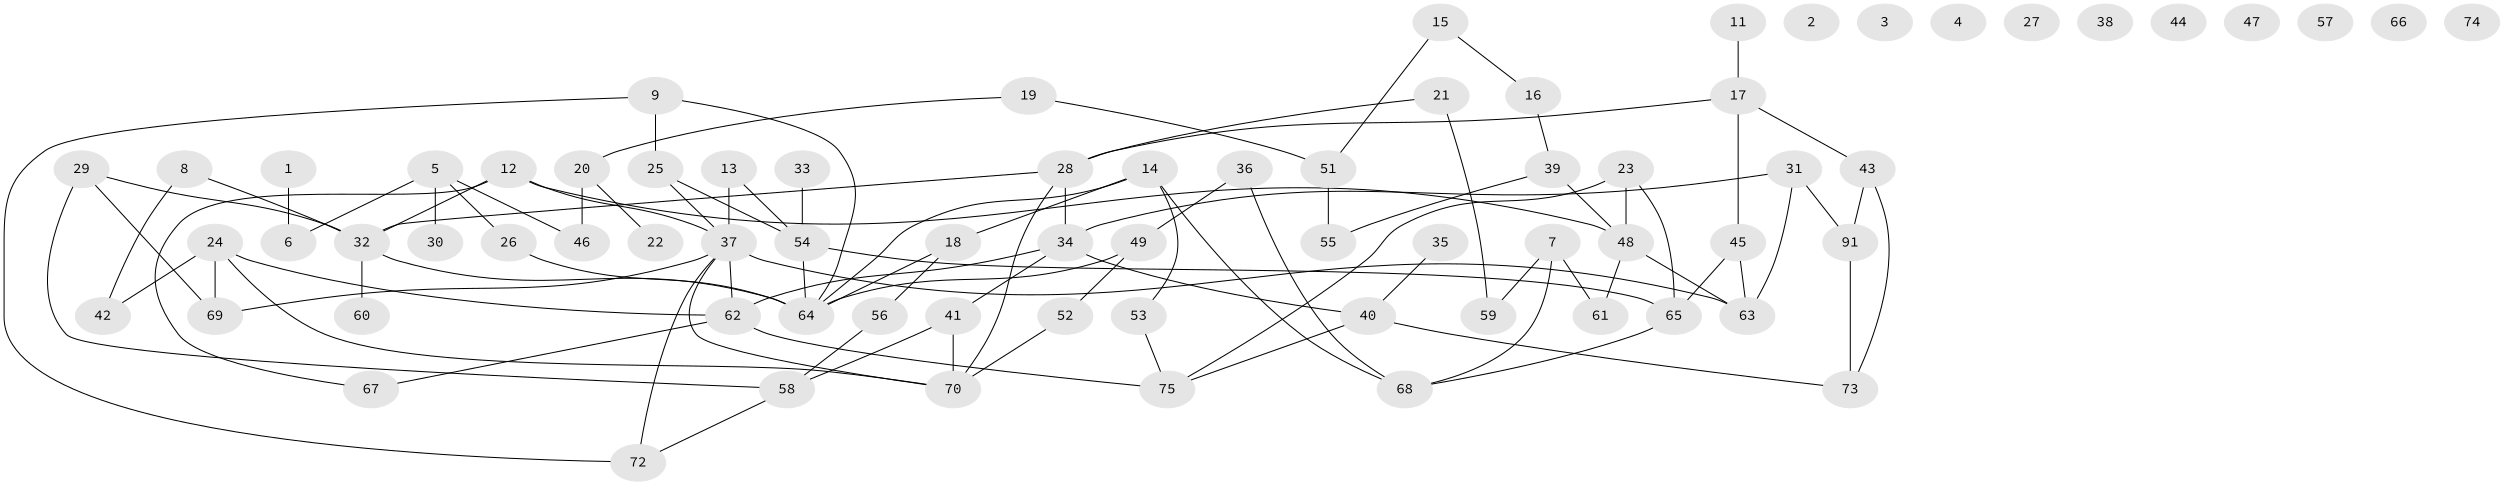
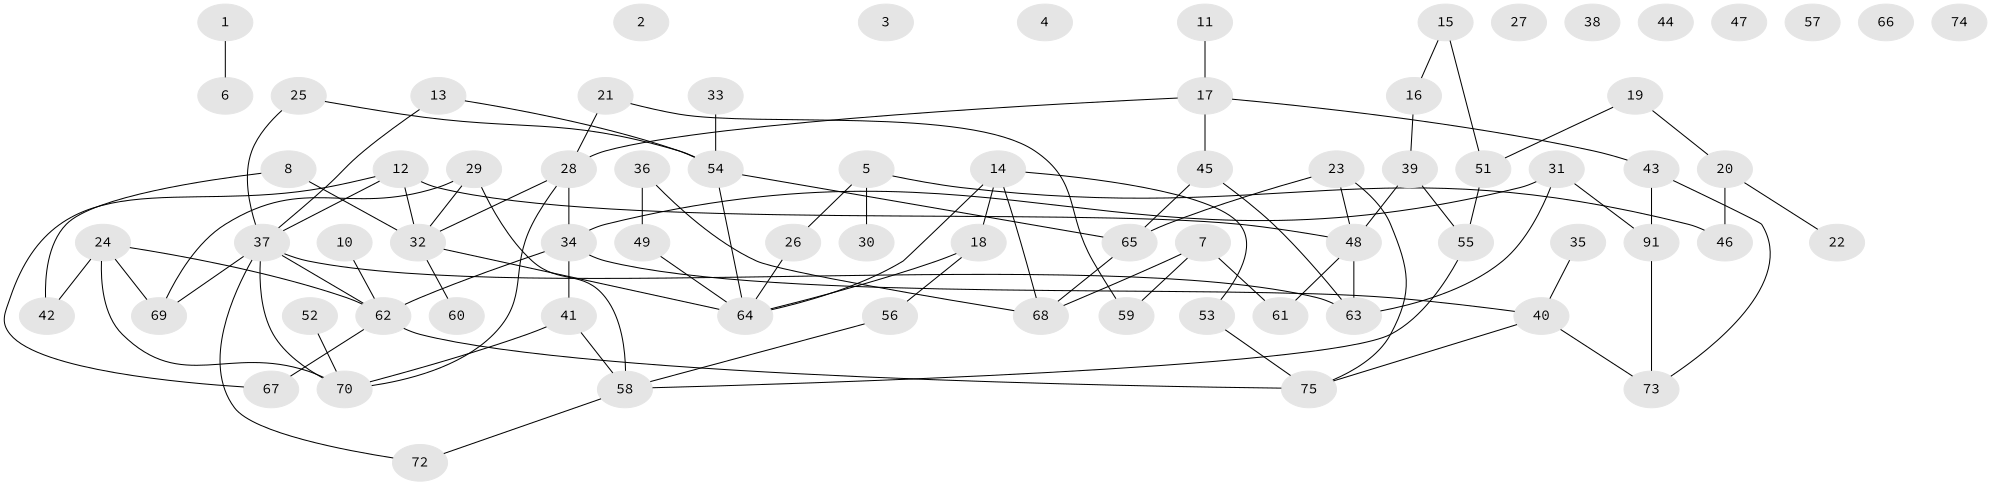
node "9": removed
edge "5" -- "6": removed
node "10": added
edge "49" -- "52": removed
edge "55" -- "58": added
